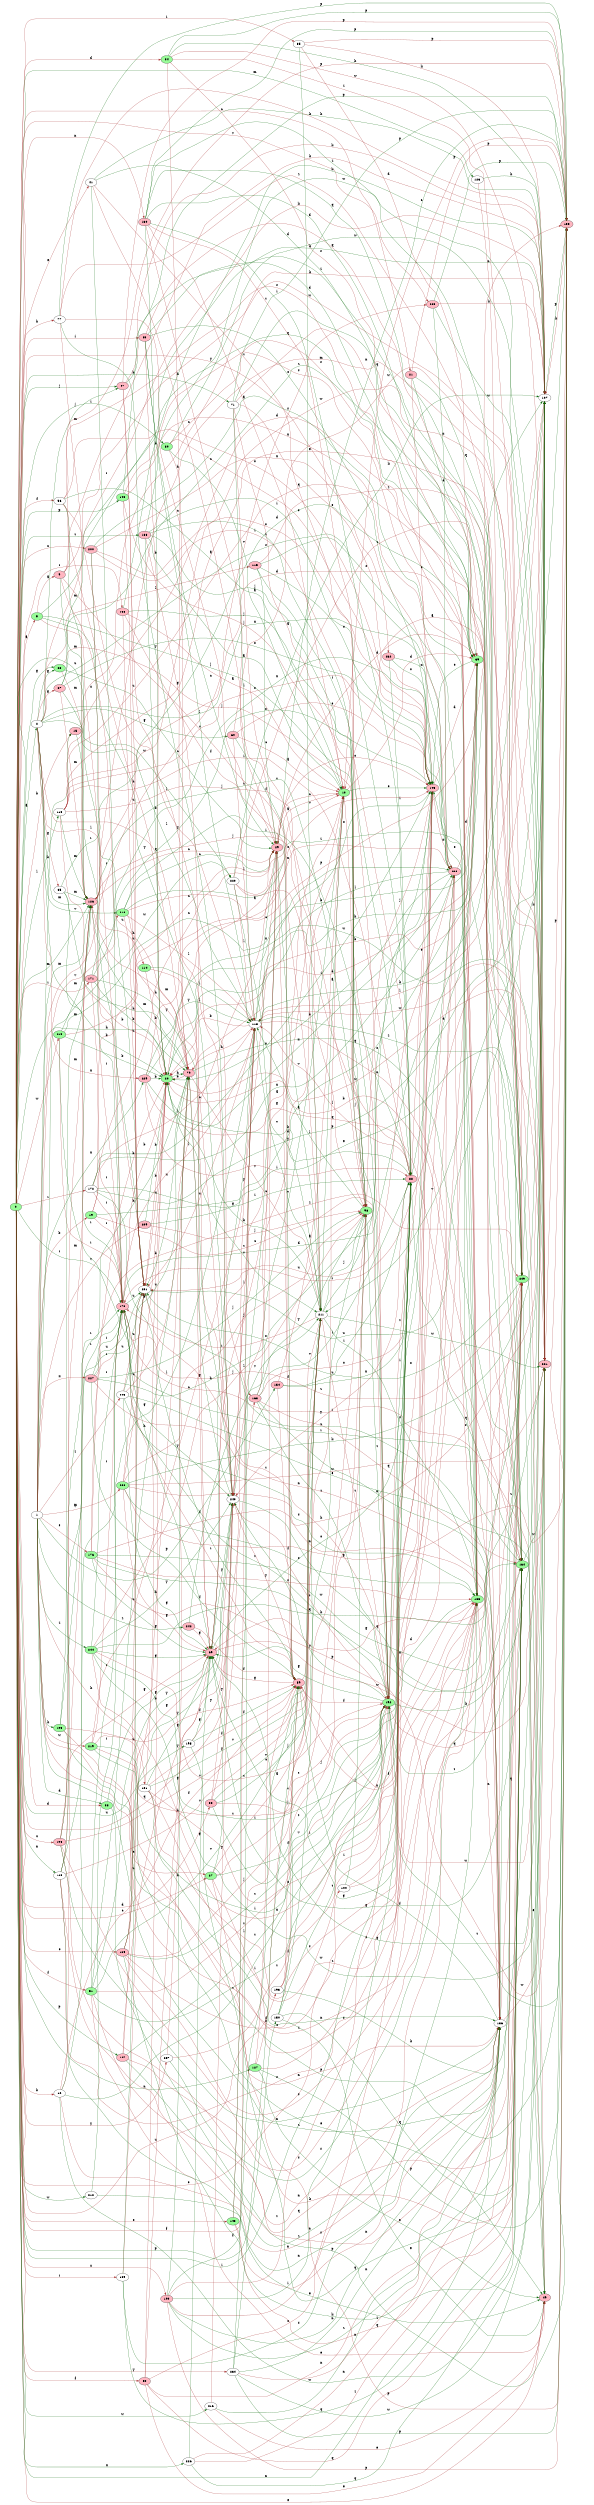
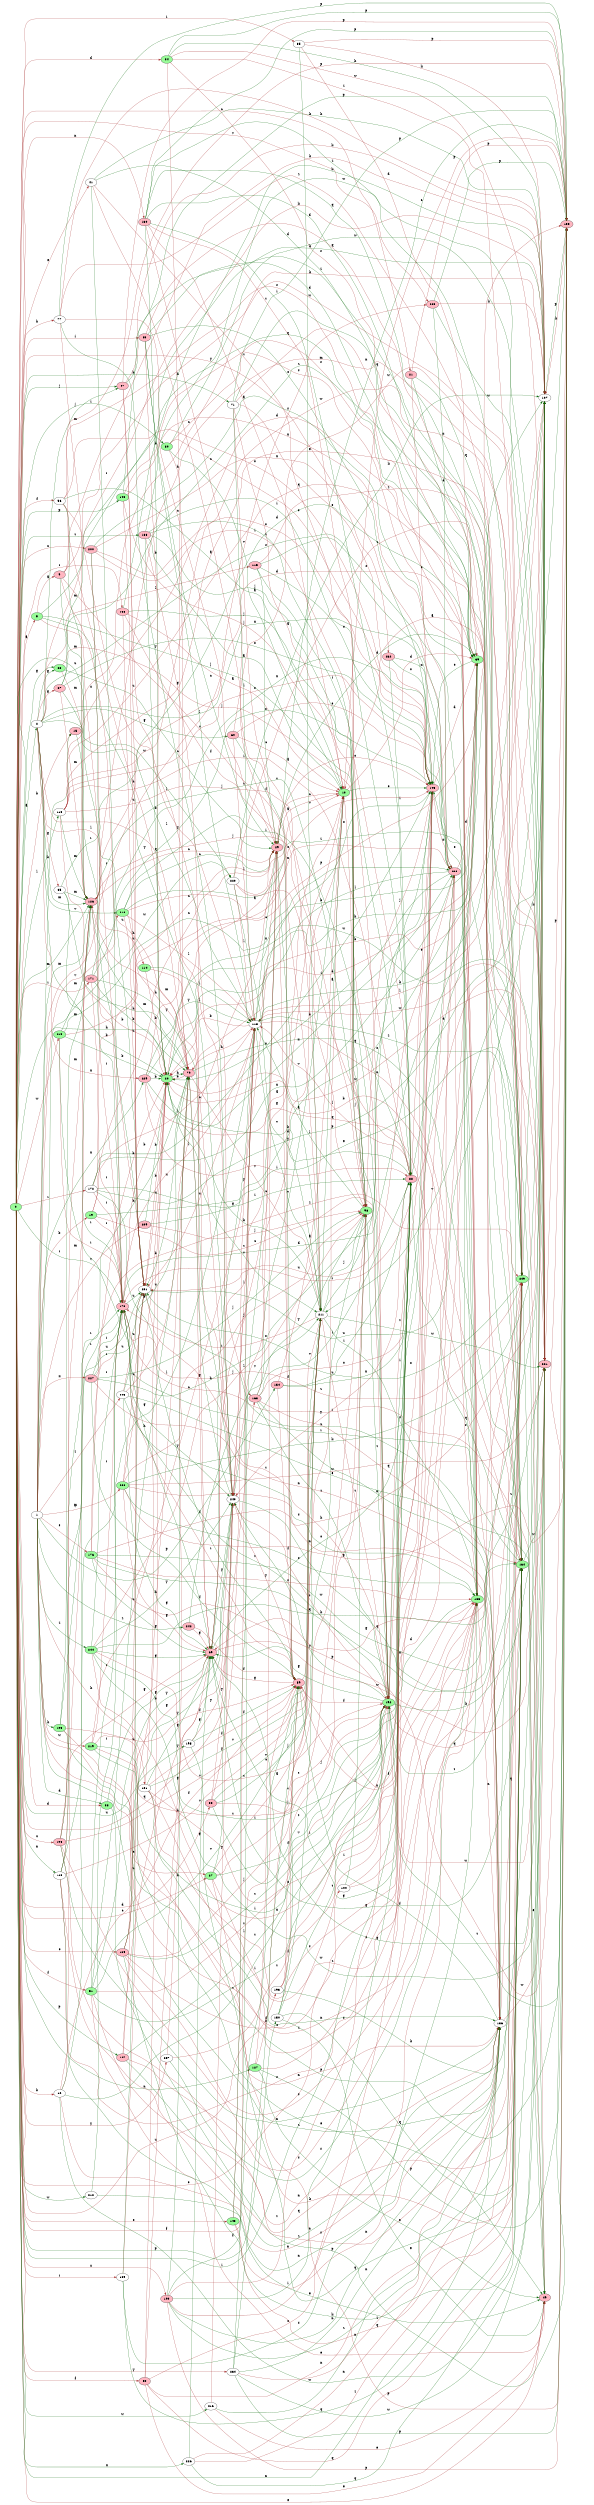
node "123": removed
edge "29" -> "39": color brown -> darkgreen
